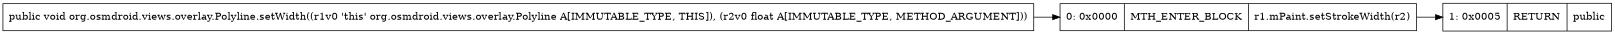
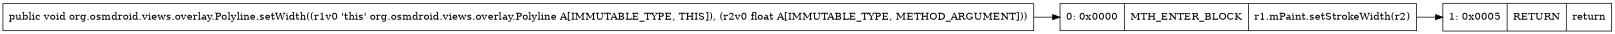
node "1: 0x0005": text "public" -> "return"
